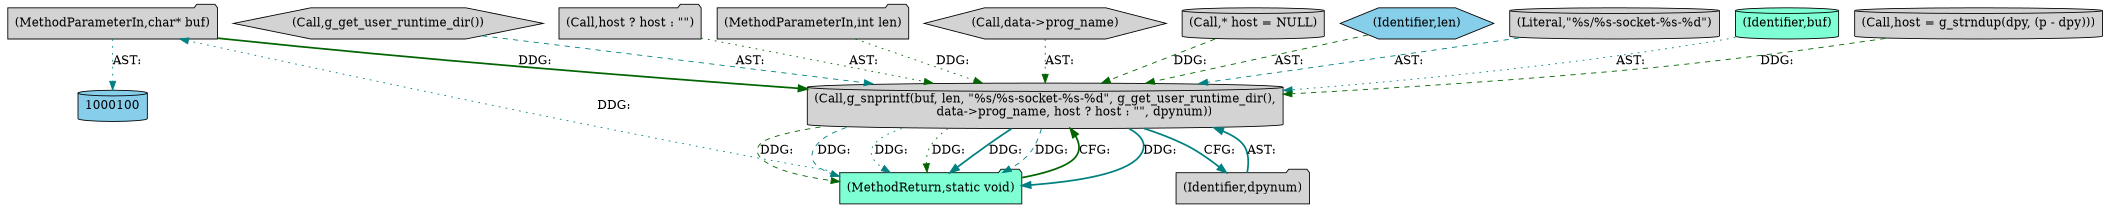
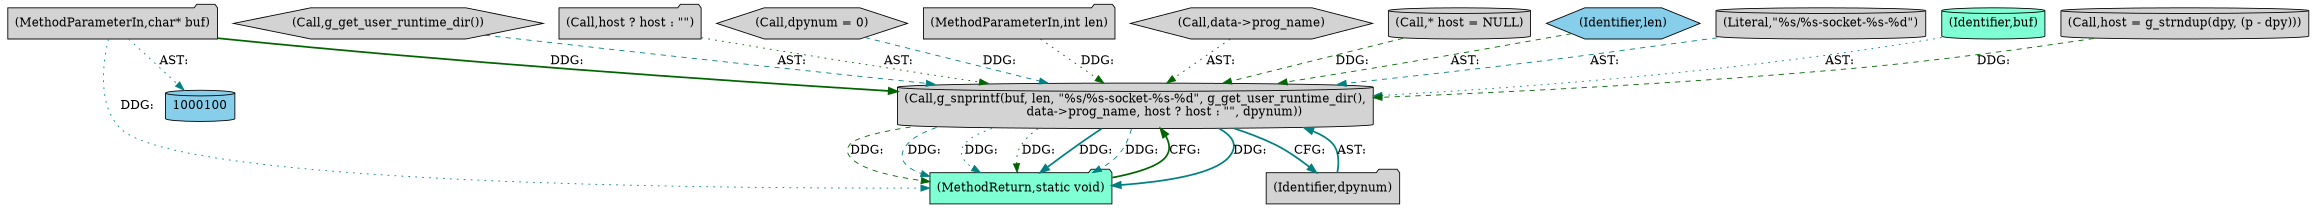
node "(Call,dpynum = 0)": added
edge "(MethodReturn,static void)" -> "(MethodParameterIn,char* buf)": reversed
